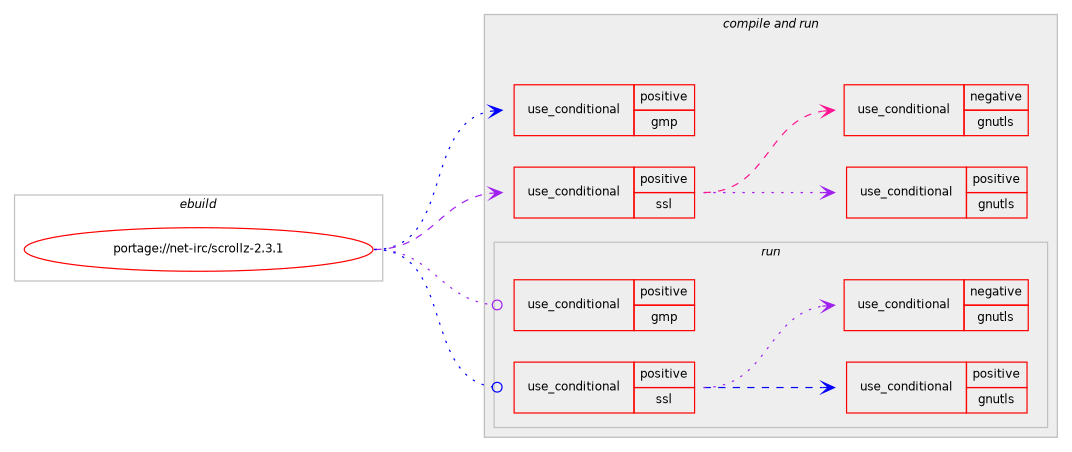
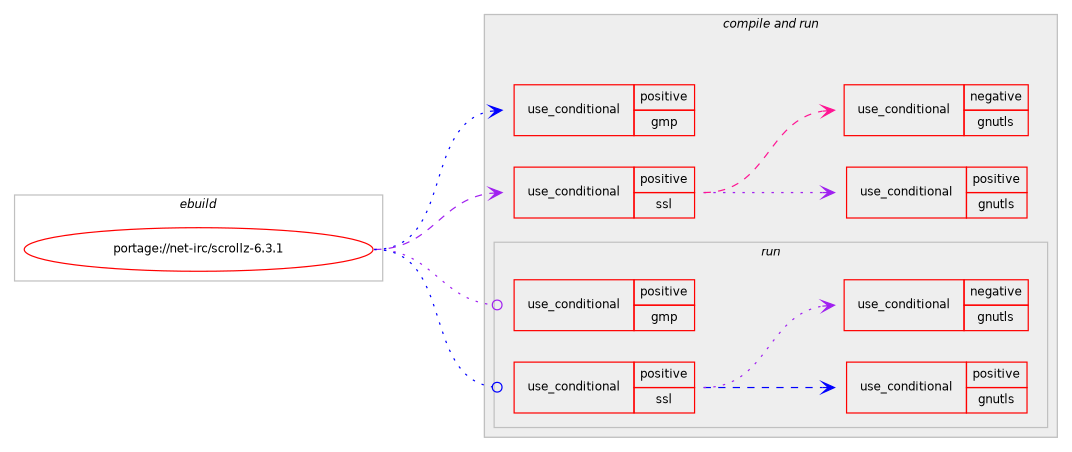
node "portage://net-irc/scrollz-2.3.1": label "portage://net-irc/scrollz-2.3.1" -> "portage://net-irc/scrollz-6.3.1"
